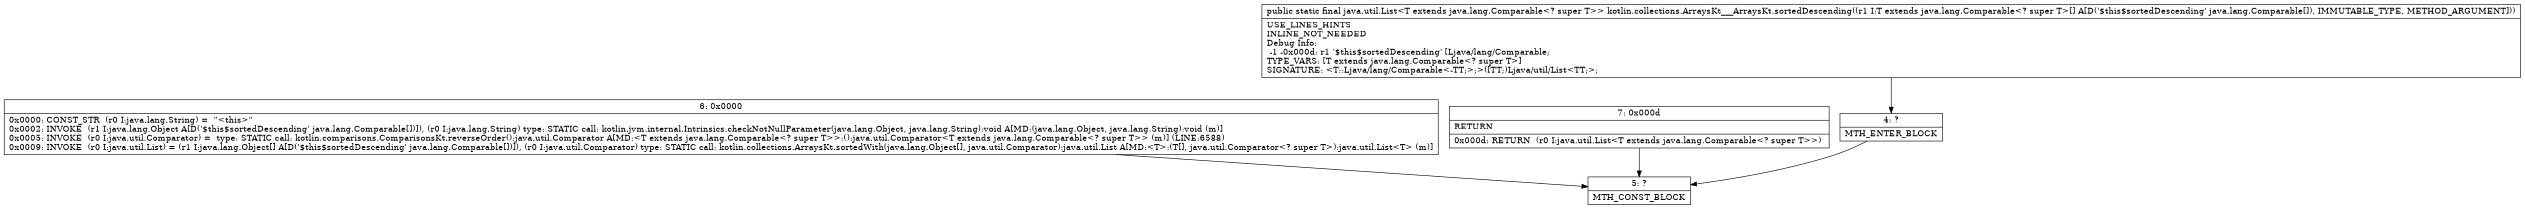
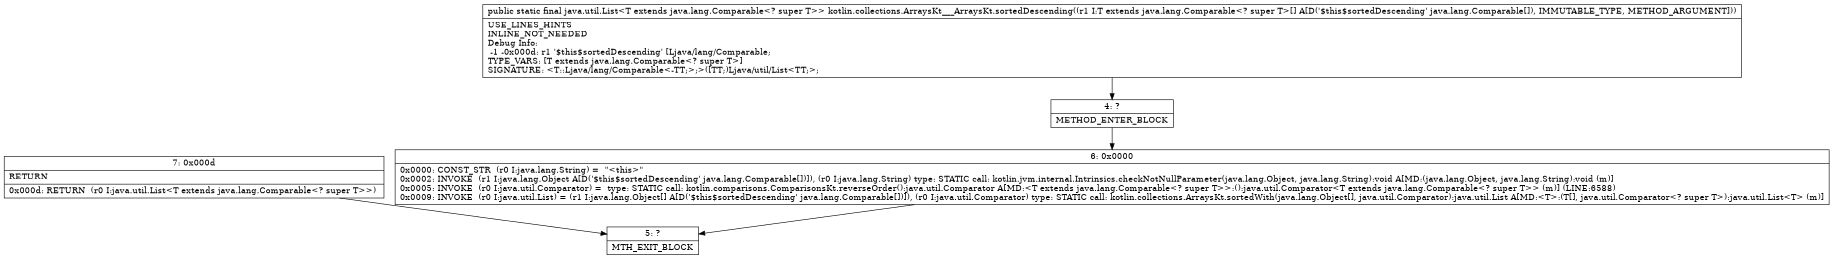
node "4: ?": text "MTH_ENTER_BLOCK" -> "METHOD_ENTER_BLOCK"
edge "4: ?" -> "5: ?": now "4: ?" -> "6: 0x0000"
node "5: ?": text "MTH_CONST_BLOCK" -> "MTH_EXIT_BLOCK"
